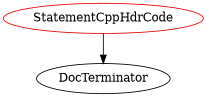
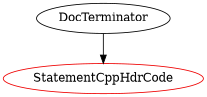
edge "StatementCppHdrCode" -> "DocTerminator": reversed
